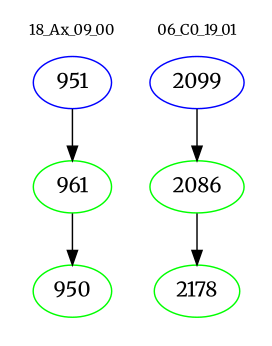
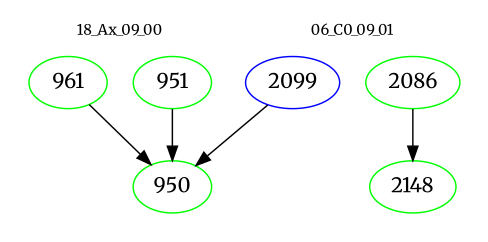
cluster "06_C0_19_01": label "06_C0_19_01" -> "06_C0_09_01"
node "951": color blue -> green
edge "951" -> "961": now "951" -> "950"
edge "2099" -> "2086": now "2099" -> "950"
node "2178": label "2178" -> "2148"
